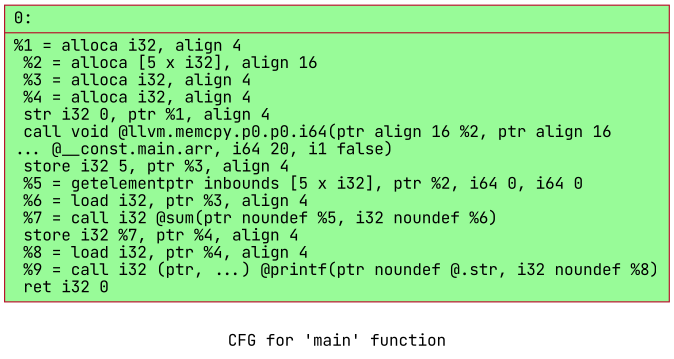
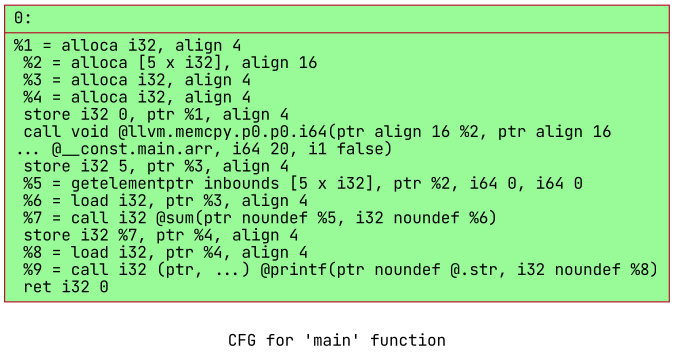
node "0:": text "str i32 0, ptr %1, align 4" -> "store i32 0, ptr %1, align 4"
